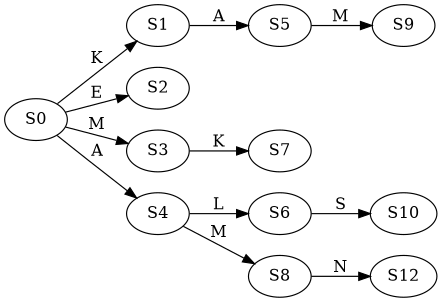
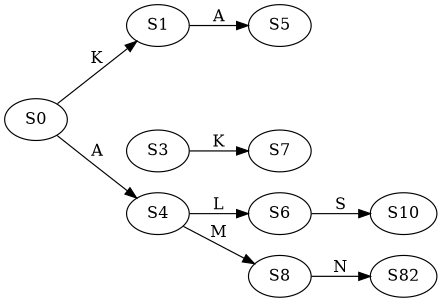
node "S9": removed
node "S2": removed
edge "S0" -> "S3": removed, label "M"
node "S12": label "S12" -> "S82"
